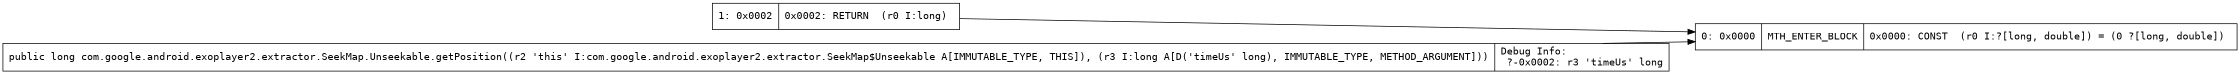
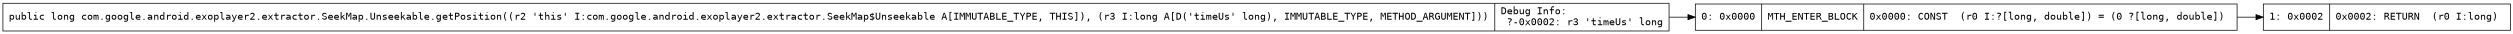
edge "1: 0x0002" -> "0: 0x0000": reversed
